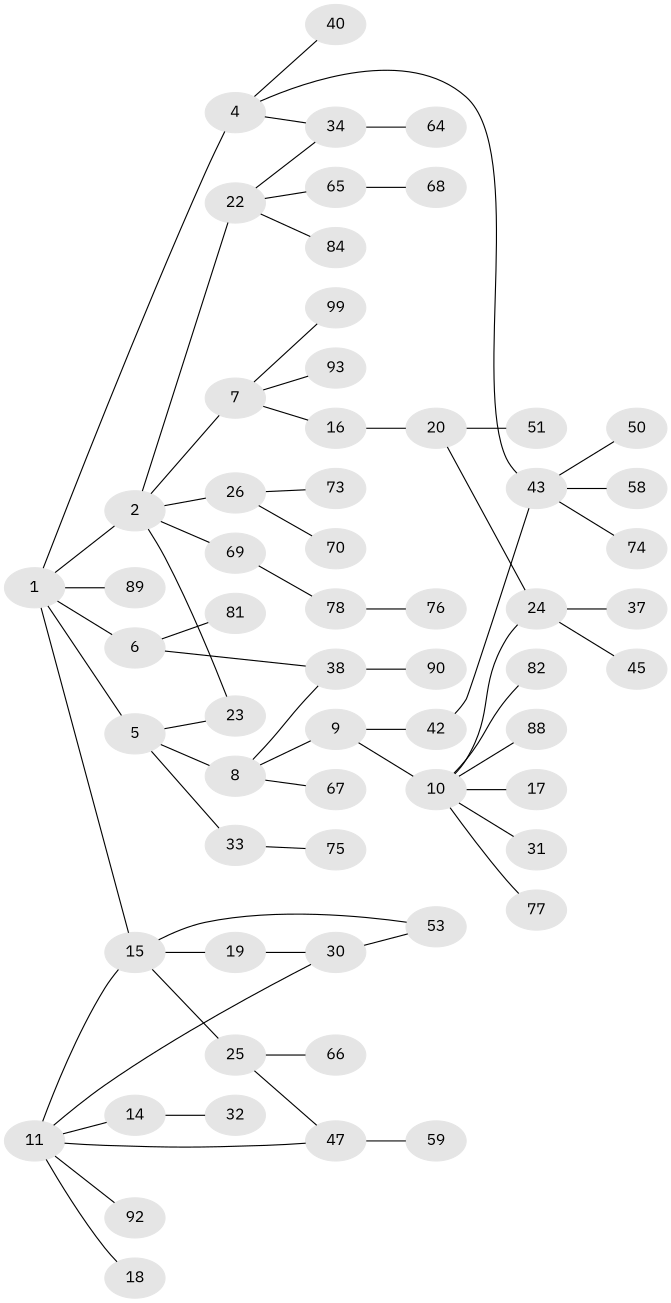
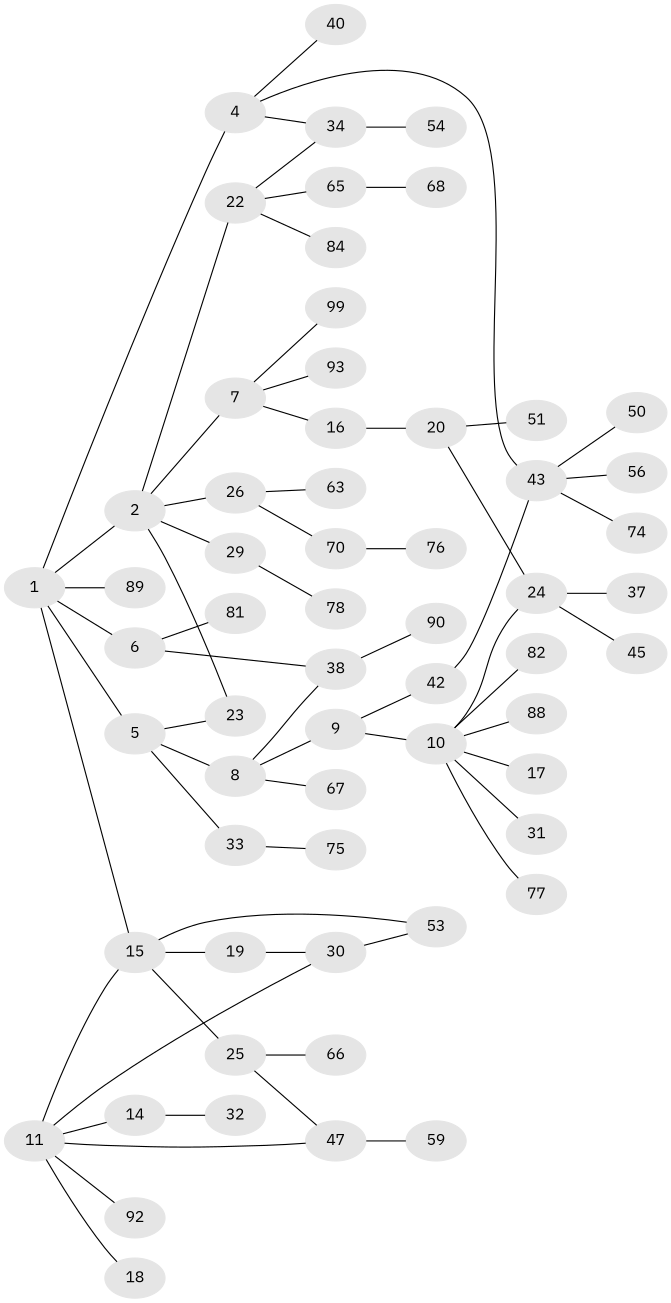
node "64": label "64" -> "54"
node "73": label "73" -> "63"
node "58": label "58" -> "56"
node "69": label "69" -> "29"
edge "78" -- "76": now "70" -- "76"
